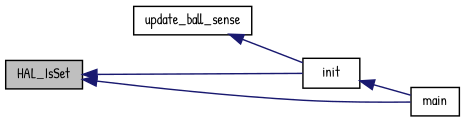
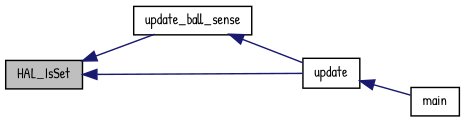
node "init": label "init" -> "update"
edge "main" -> "HAL_IsSet": now "update_ball_sense" -> "HAL_IsSet"
